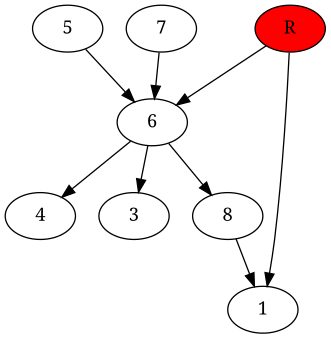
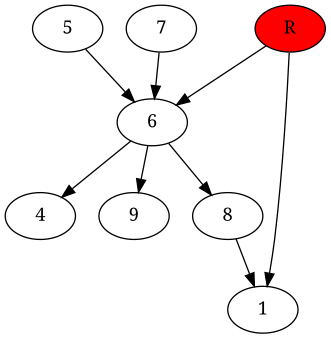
node "3": label "3" -> "9"
